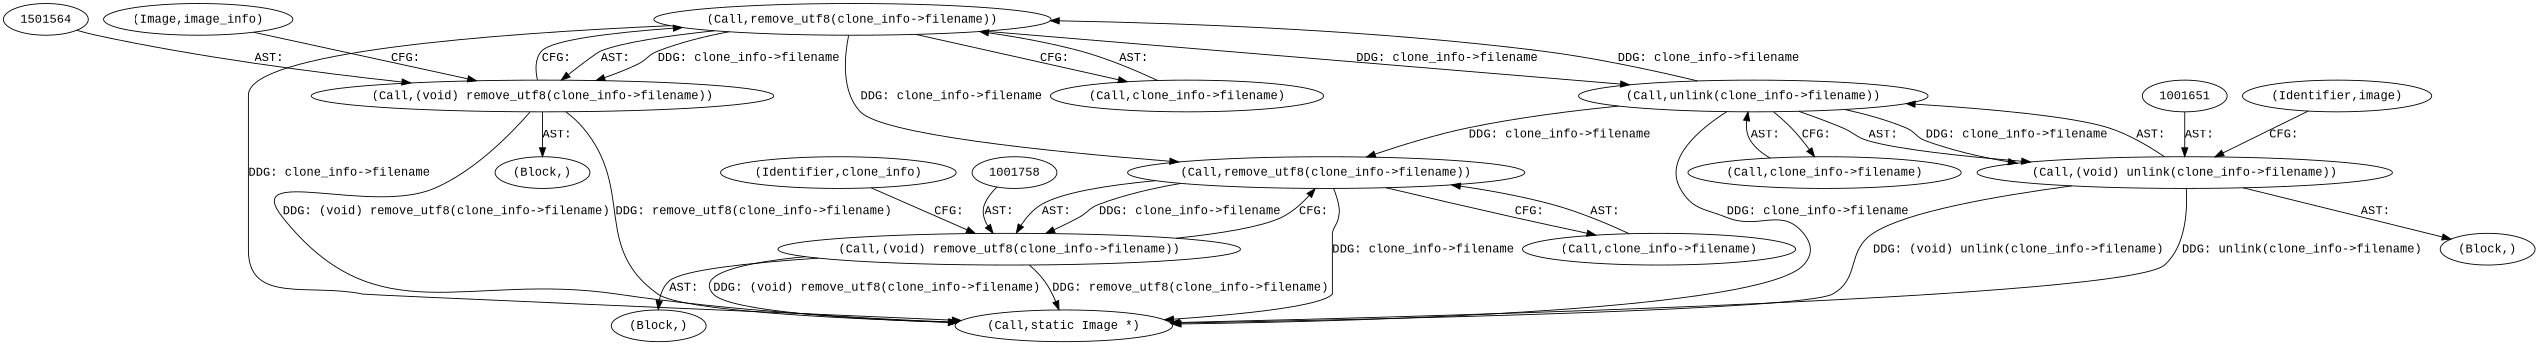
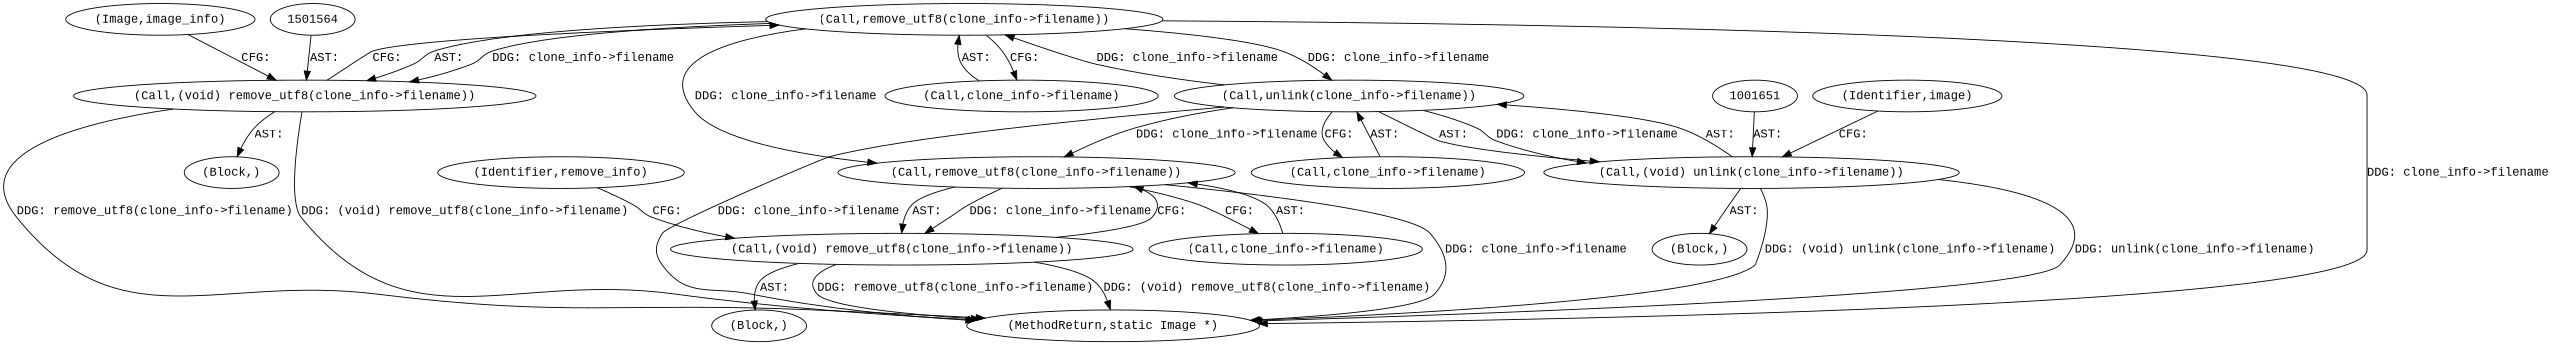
node "(Identifier,clone_info)": label "(Identifier,clone_info)" -> "(Identifier,remove_info)"
node "1001758": removed
node "(Call,static Image *)": label "(Call,static Image *)" -> "(MethodReturn,static Image *)"
